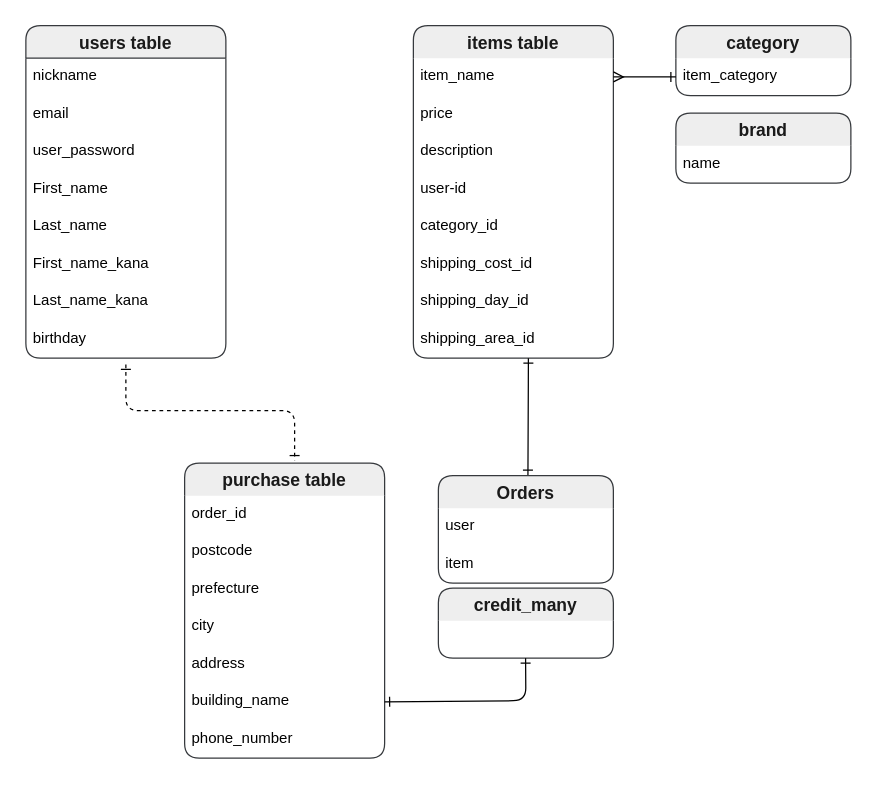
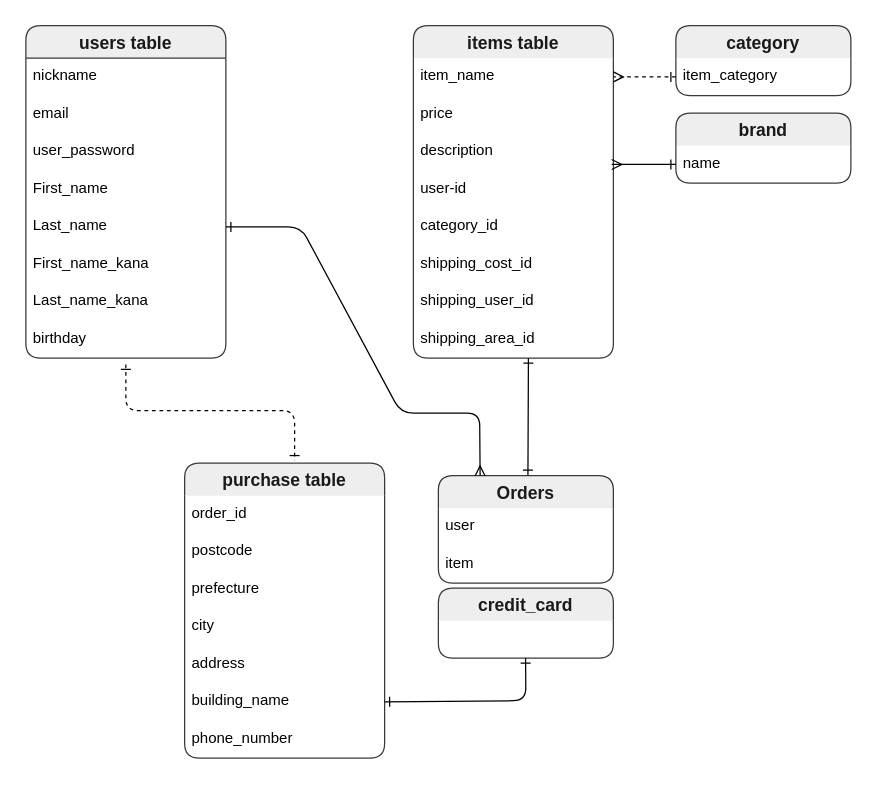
edge "item_name" -- "item_category": style solid -> dashed
edge "description" -- "name": added
node "shipping_day_id": label "shipping_day_id" -> "shipping_user_id"
edge "Last_name" -- "Orders": added
node "credit_many": label "credit_many" -> "credit_card"
